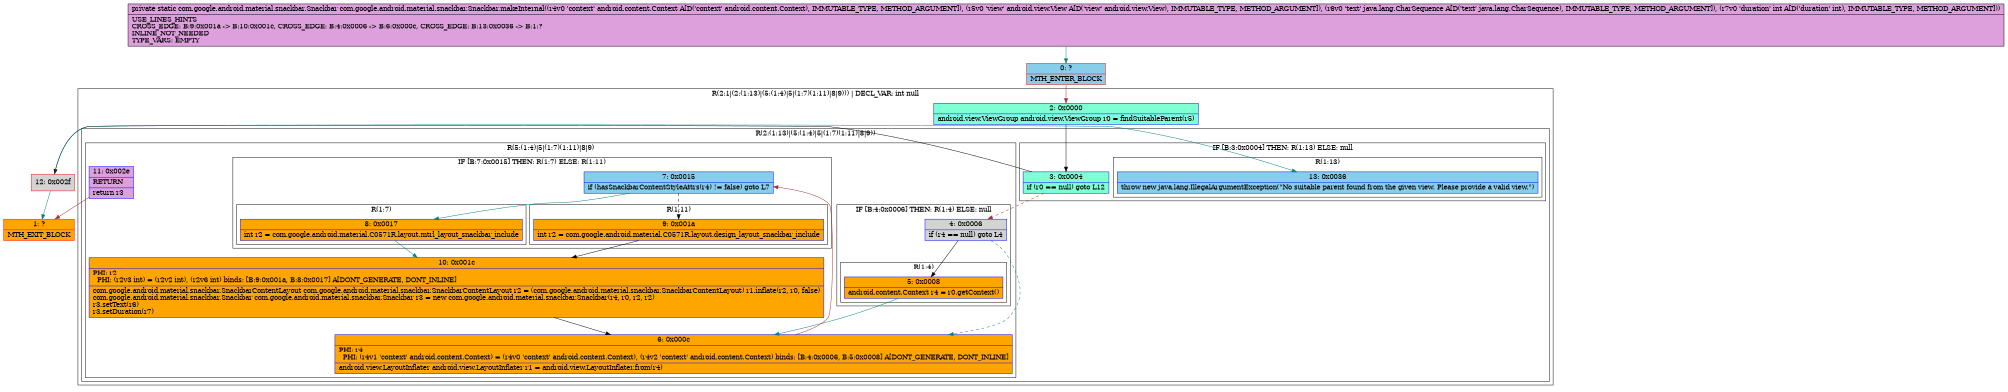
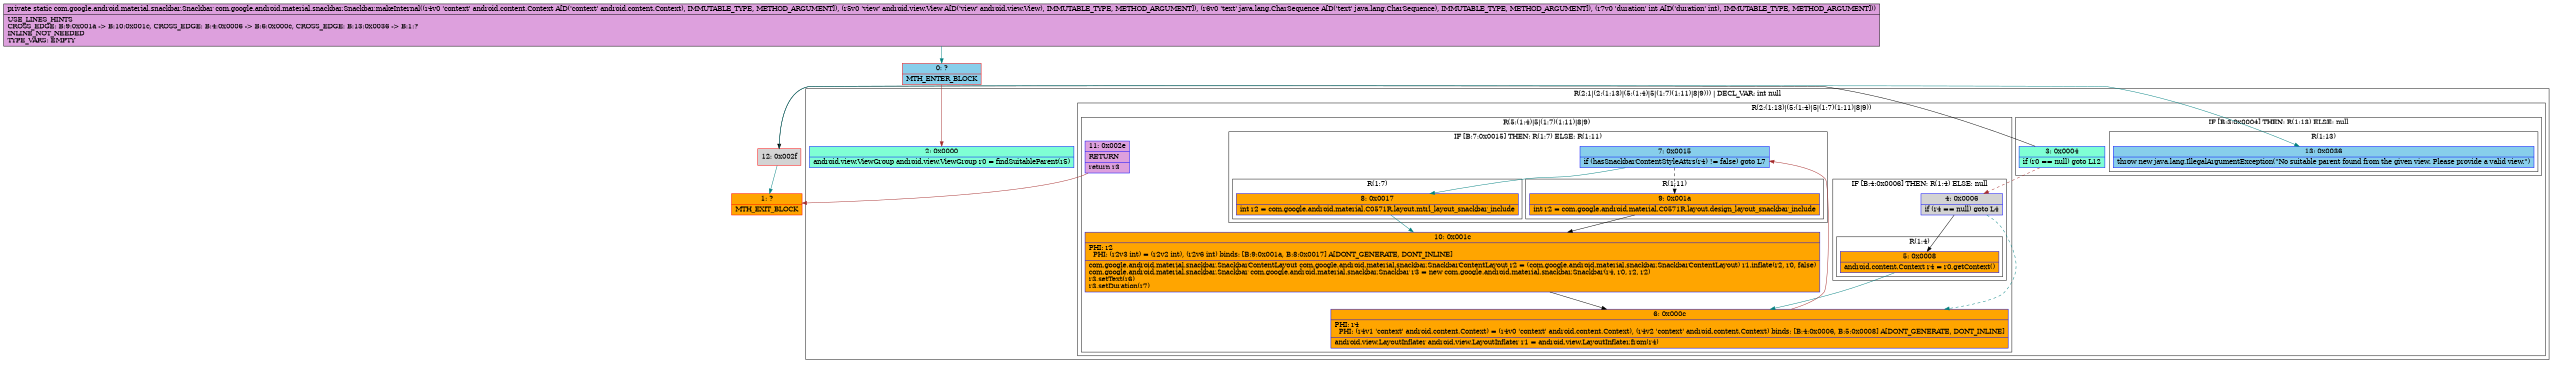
edge "2: 0x0000" -> "3: 0x0004": removed
